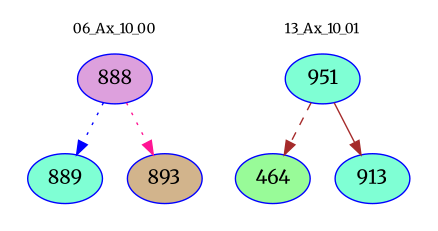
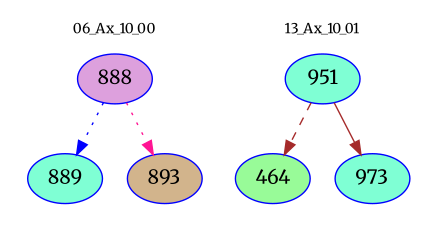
node "913": label "913" -> "973"
